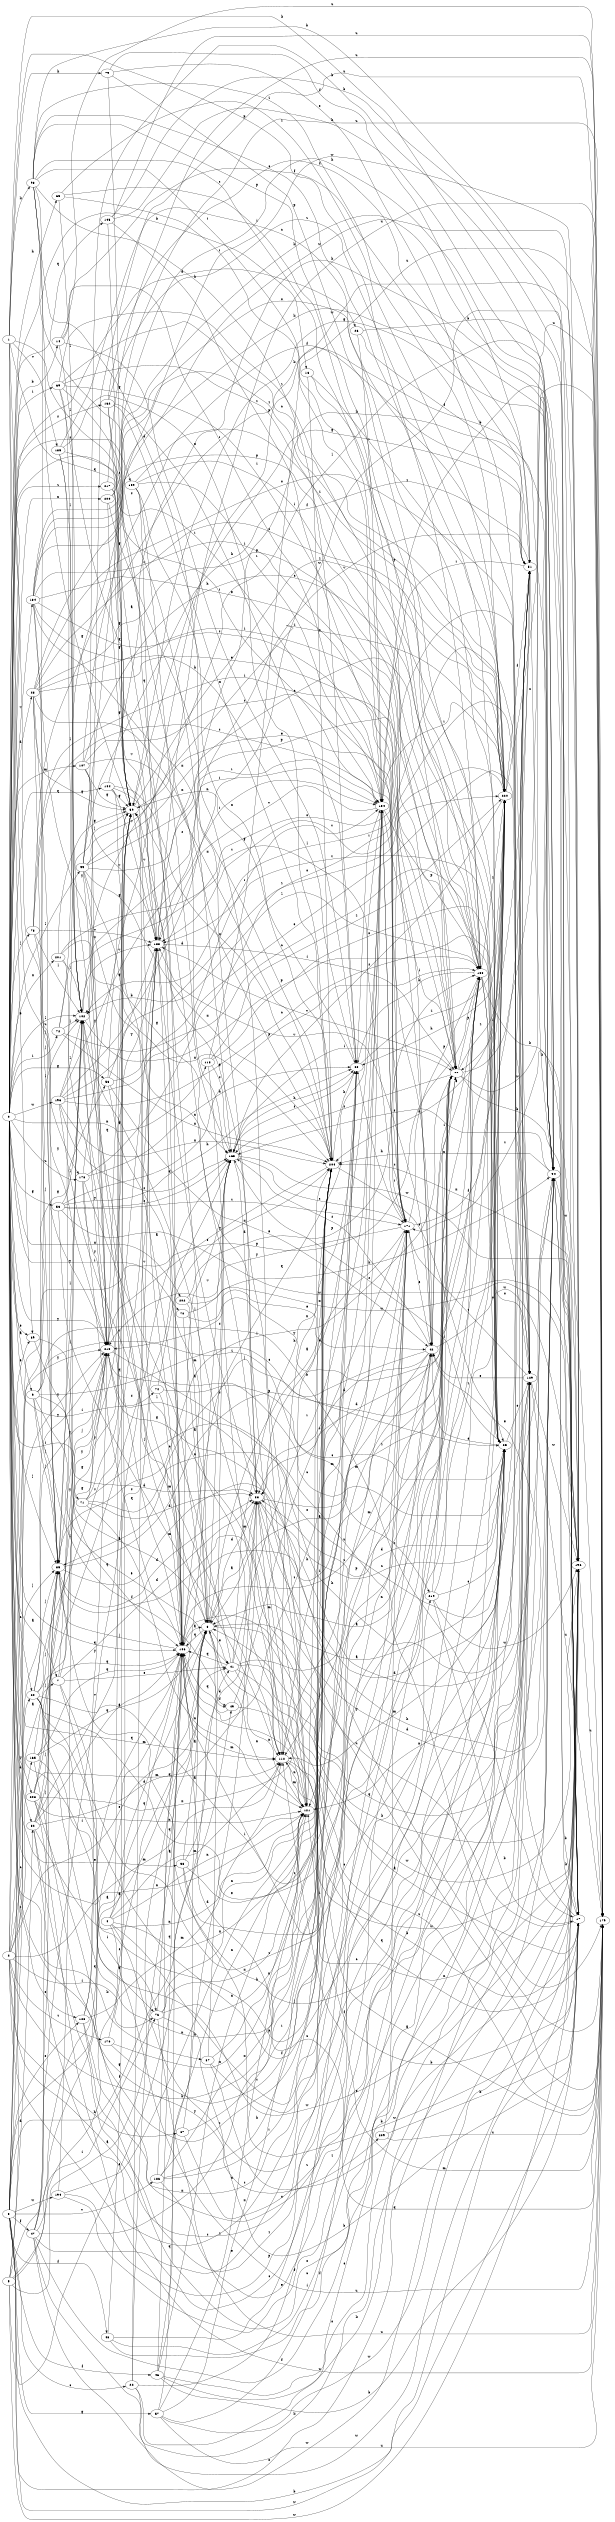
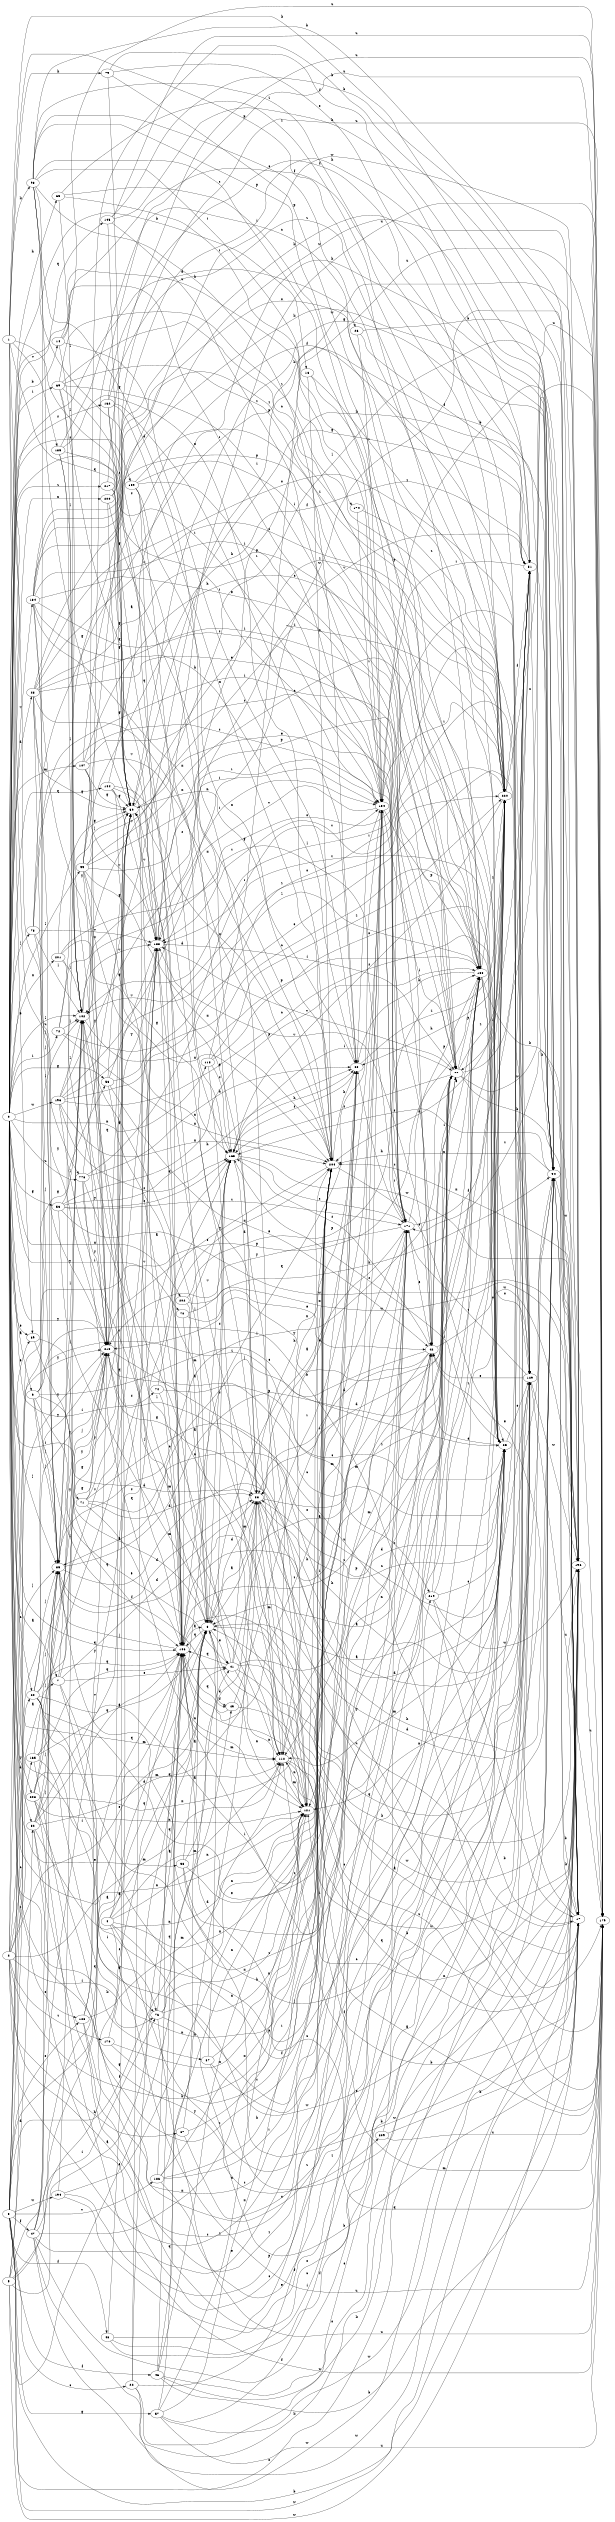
node "174": added
edge "56" -> "188": label "b" -> "v"
node "178": label "178" -> "778"
